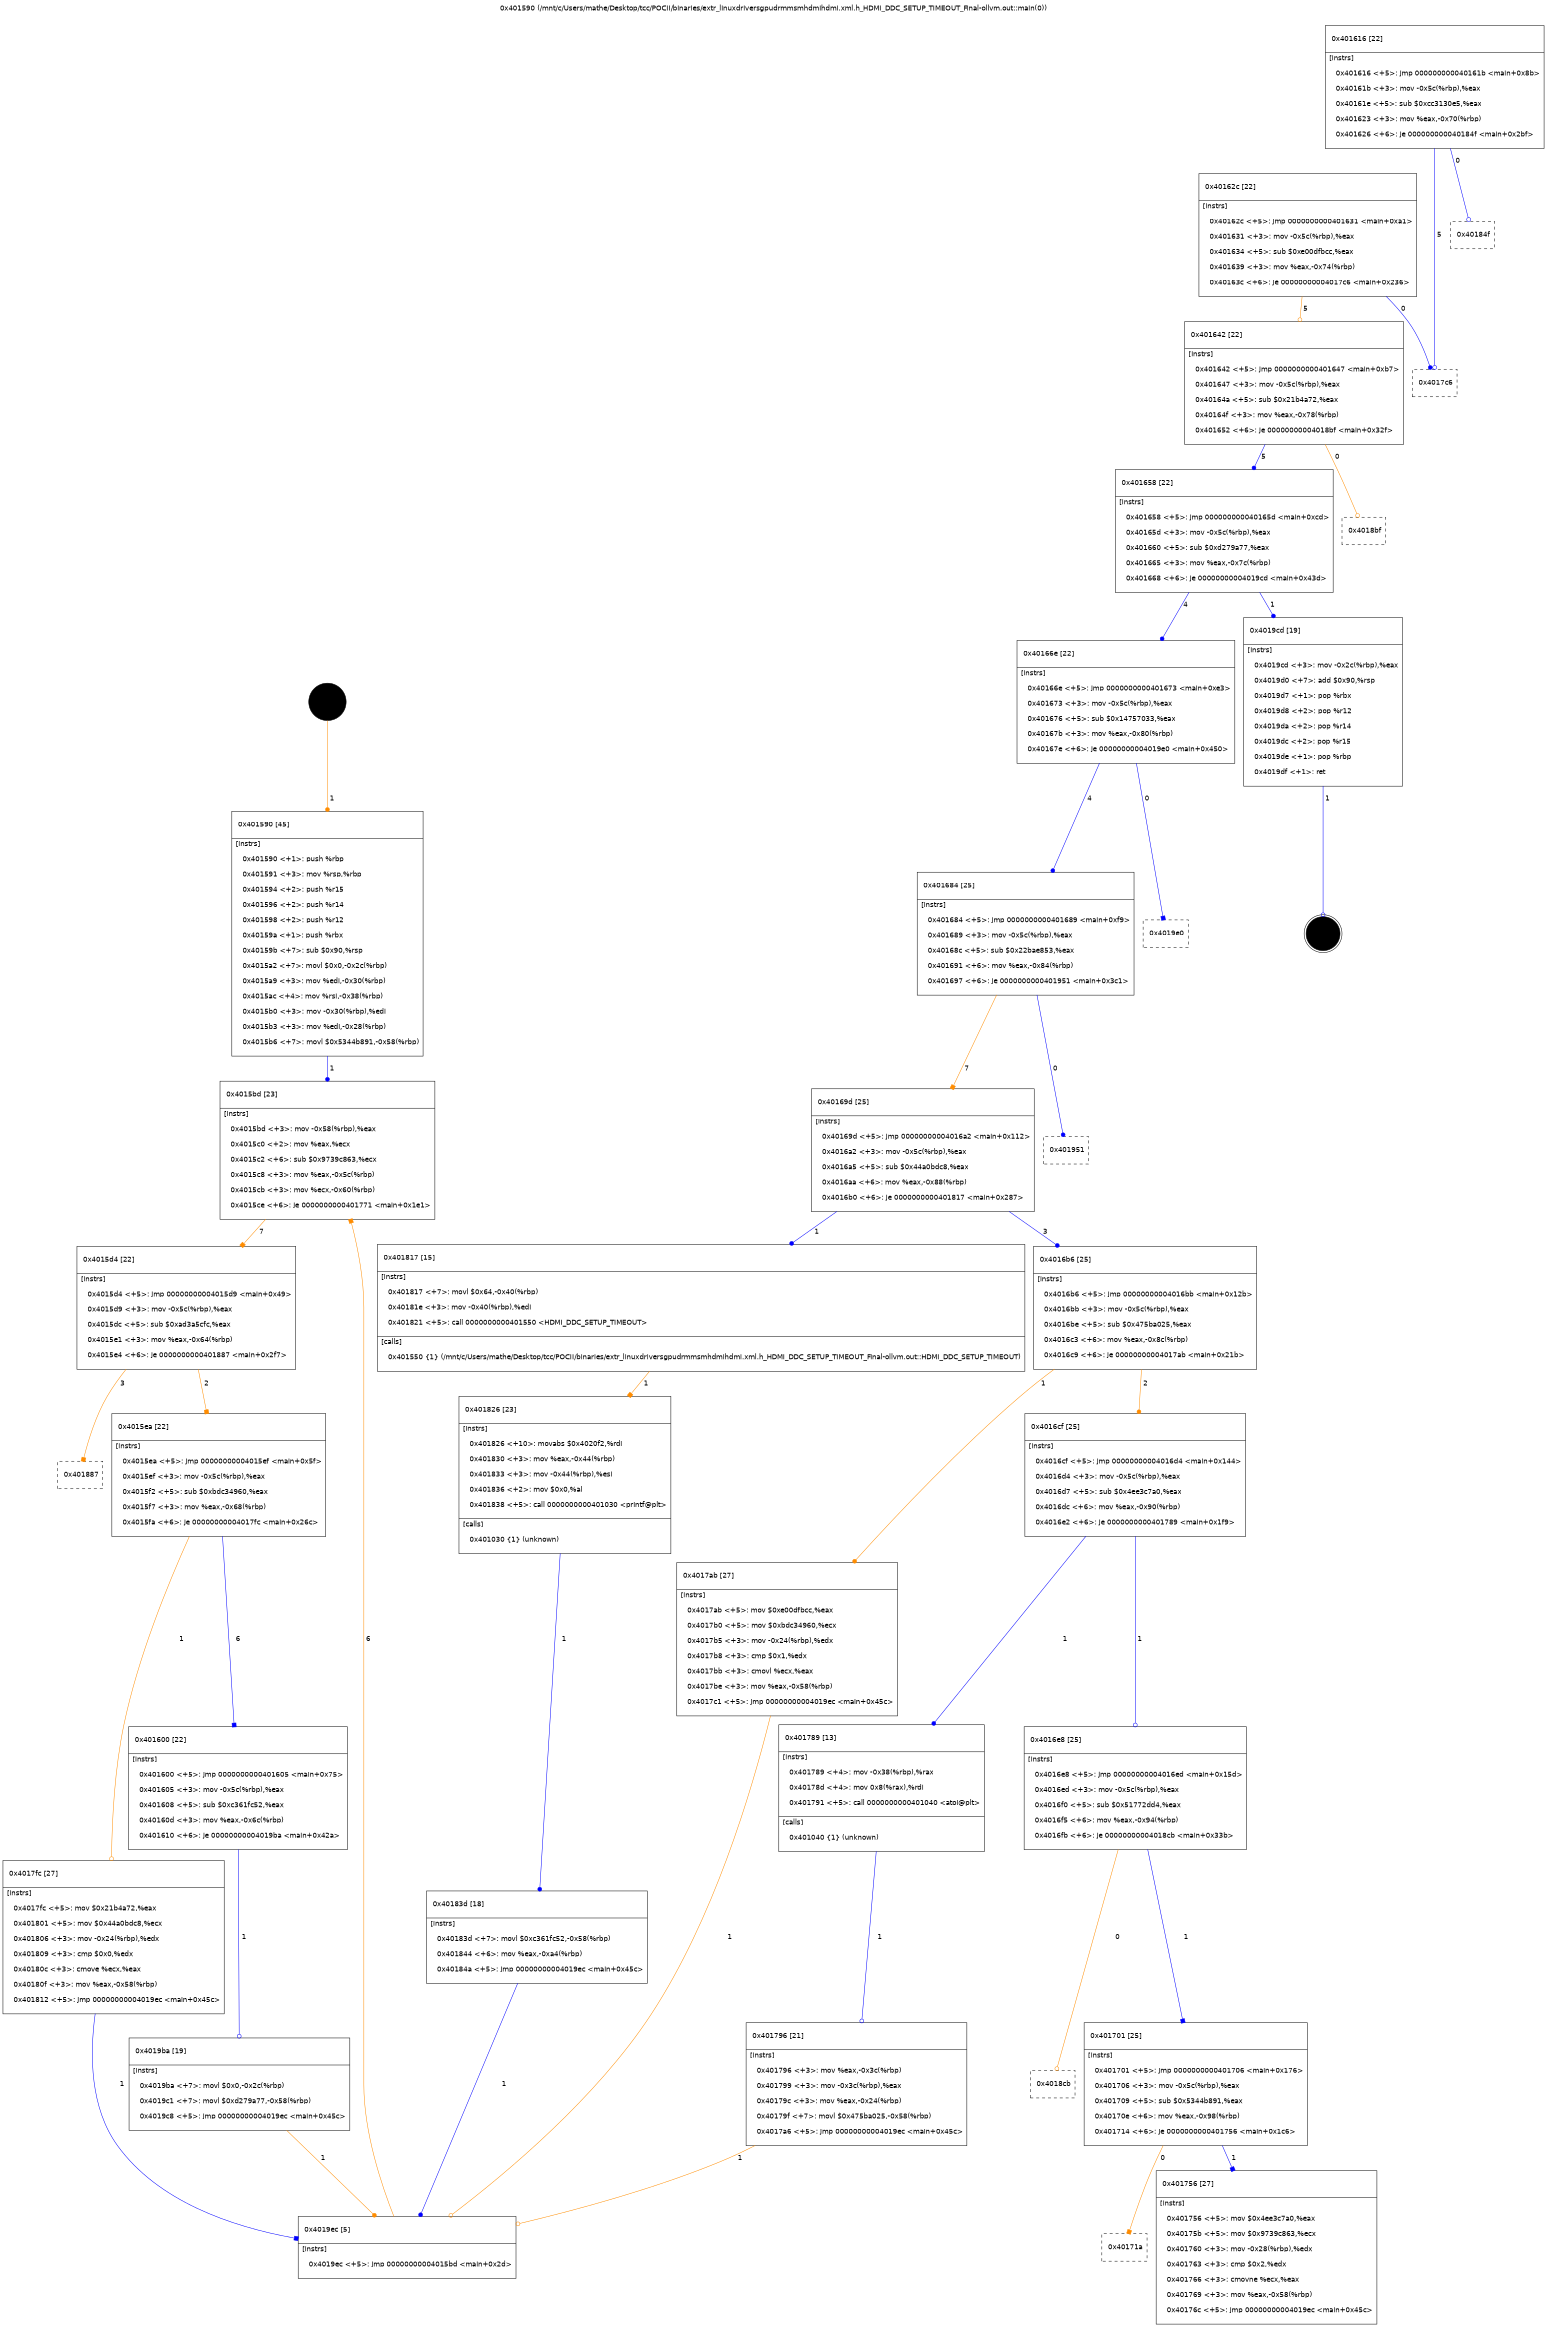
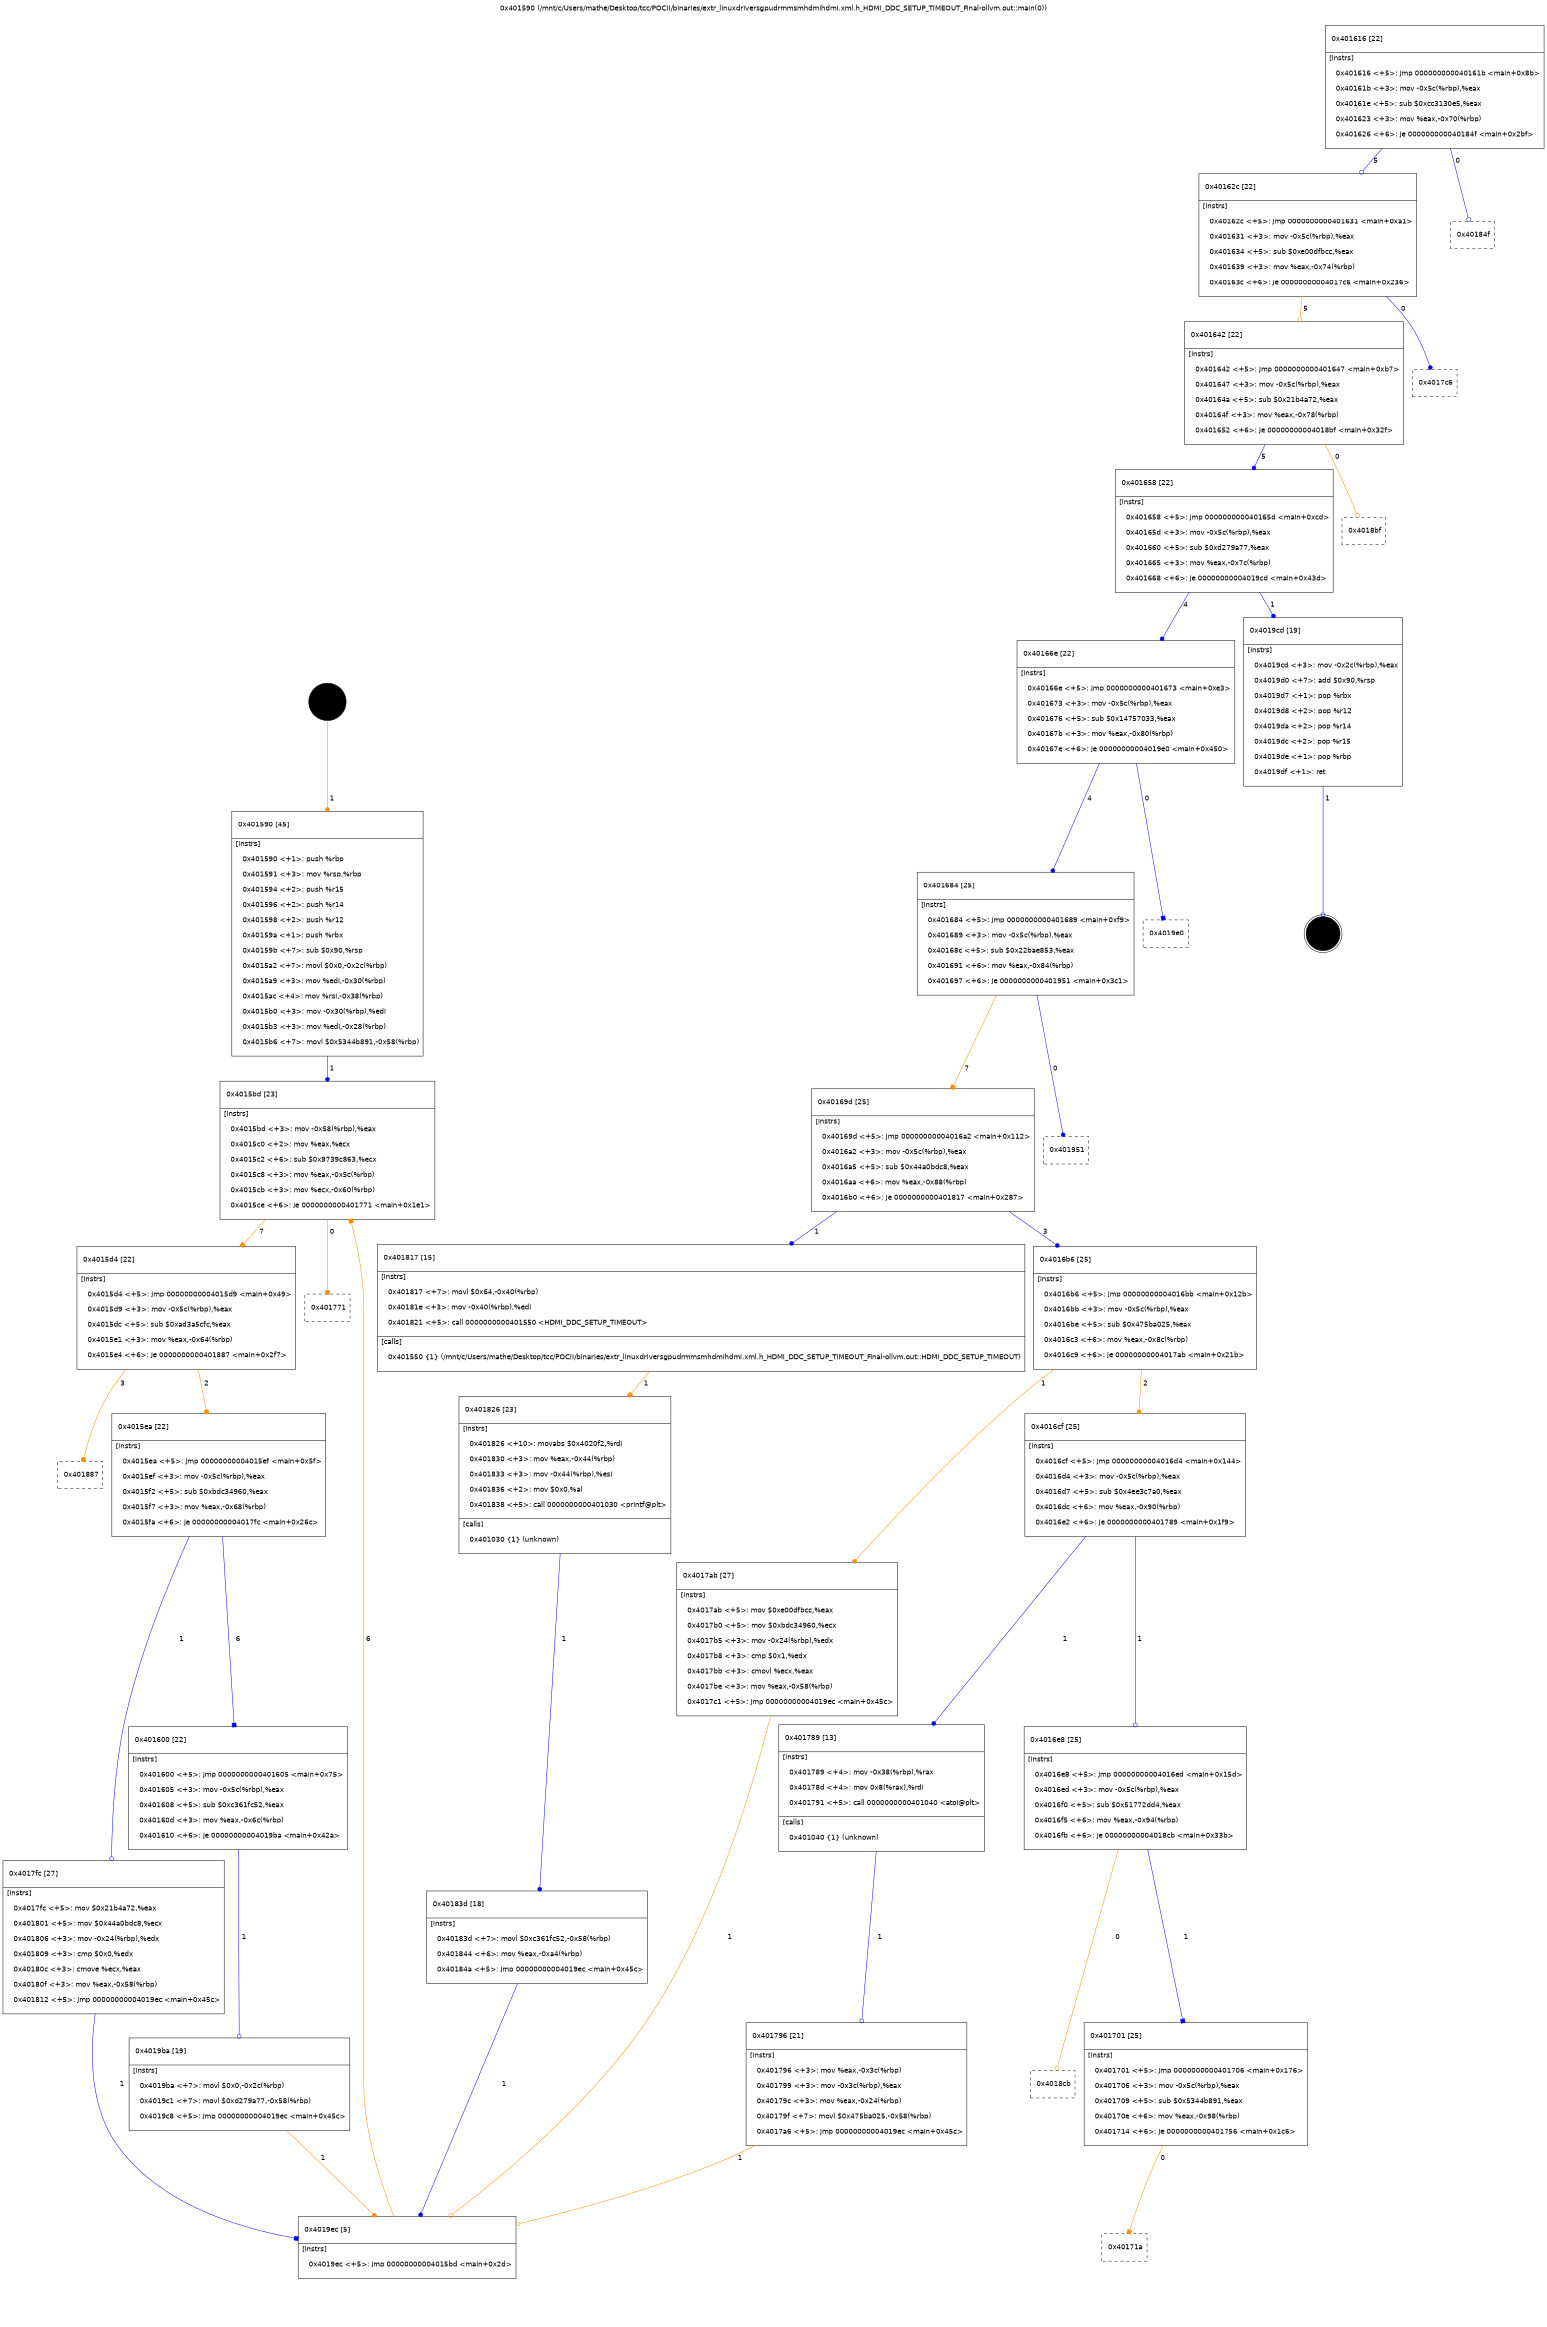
edge "0x401616 [22]" -> "0x4017c6": now "0x401616 [22]" -> "0x40162c [22]"
node "0x401771": added
edge "0x4015ea [22]" -> "0x4017fc [27]": color darkorange -> blue
node "0x401756 [27]": removed
